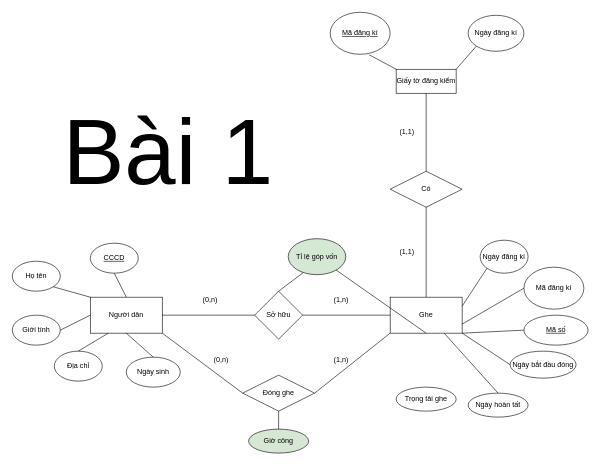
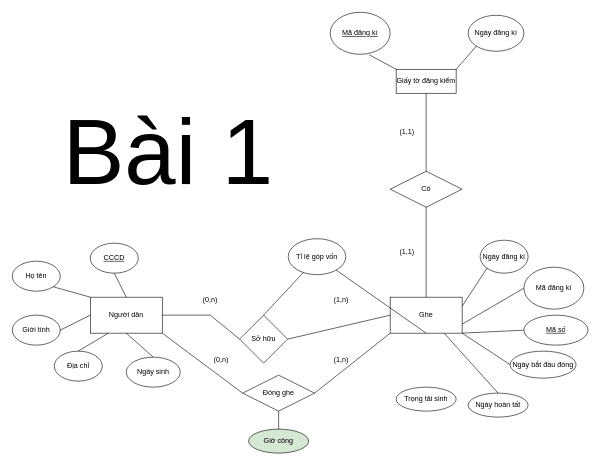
node "Tỉ lệ góp vốn": fillcolor #d5e8d4 -> #ffffff
node "Sở hữu": moved (279, 315) -> (264, 339)
node "Trọng tải ghe": label "Trọng tải ghe" -> "Trọng tải sinh"
